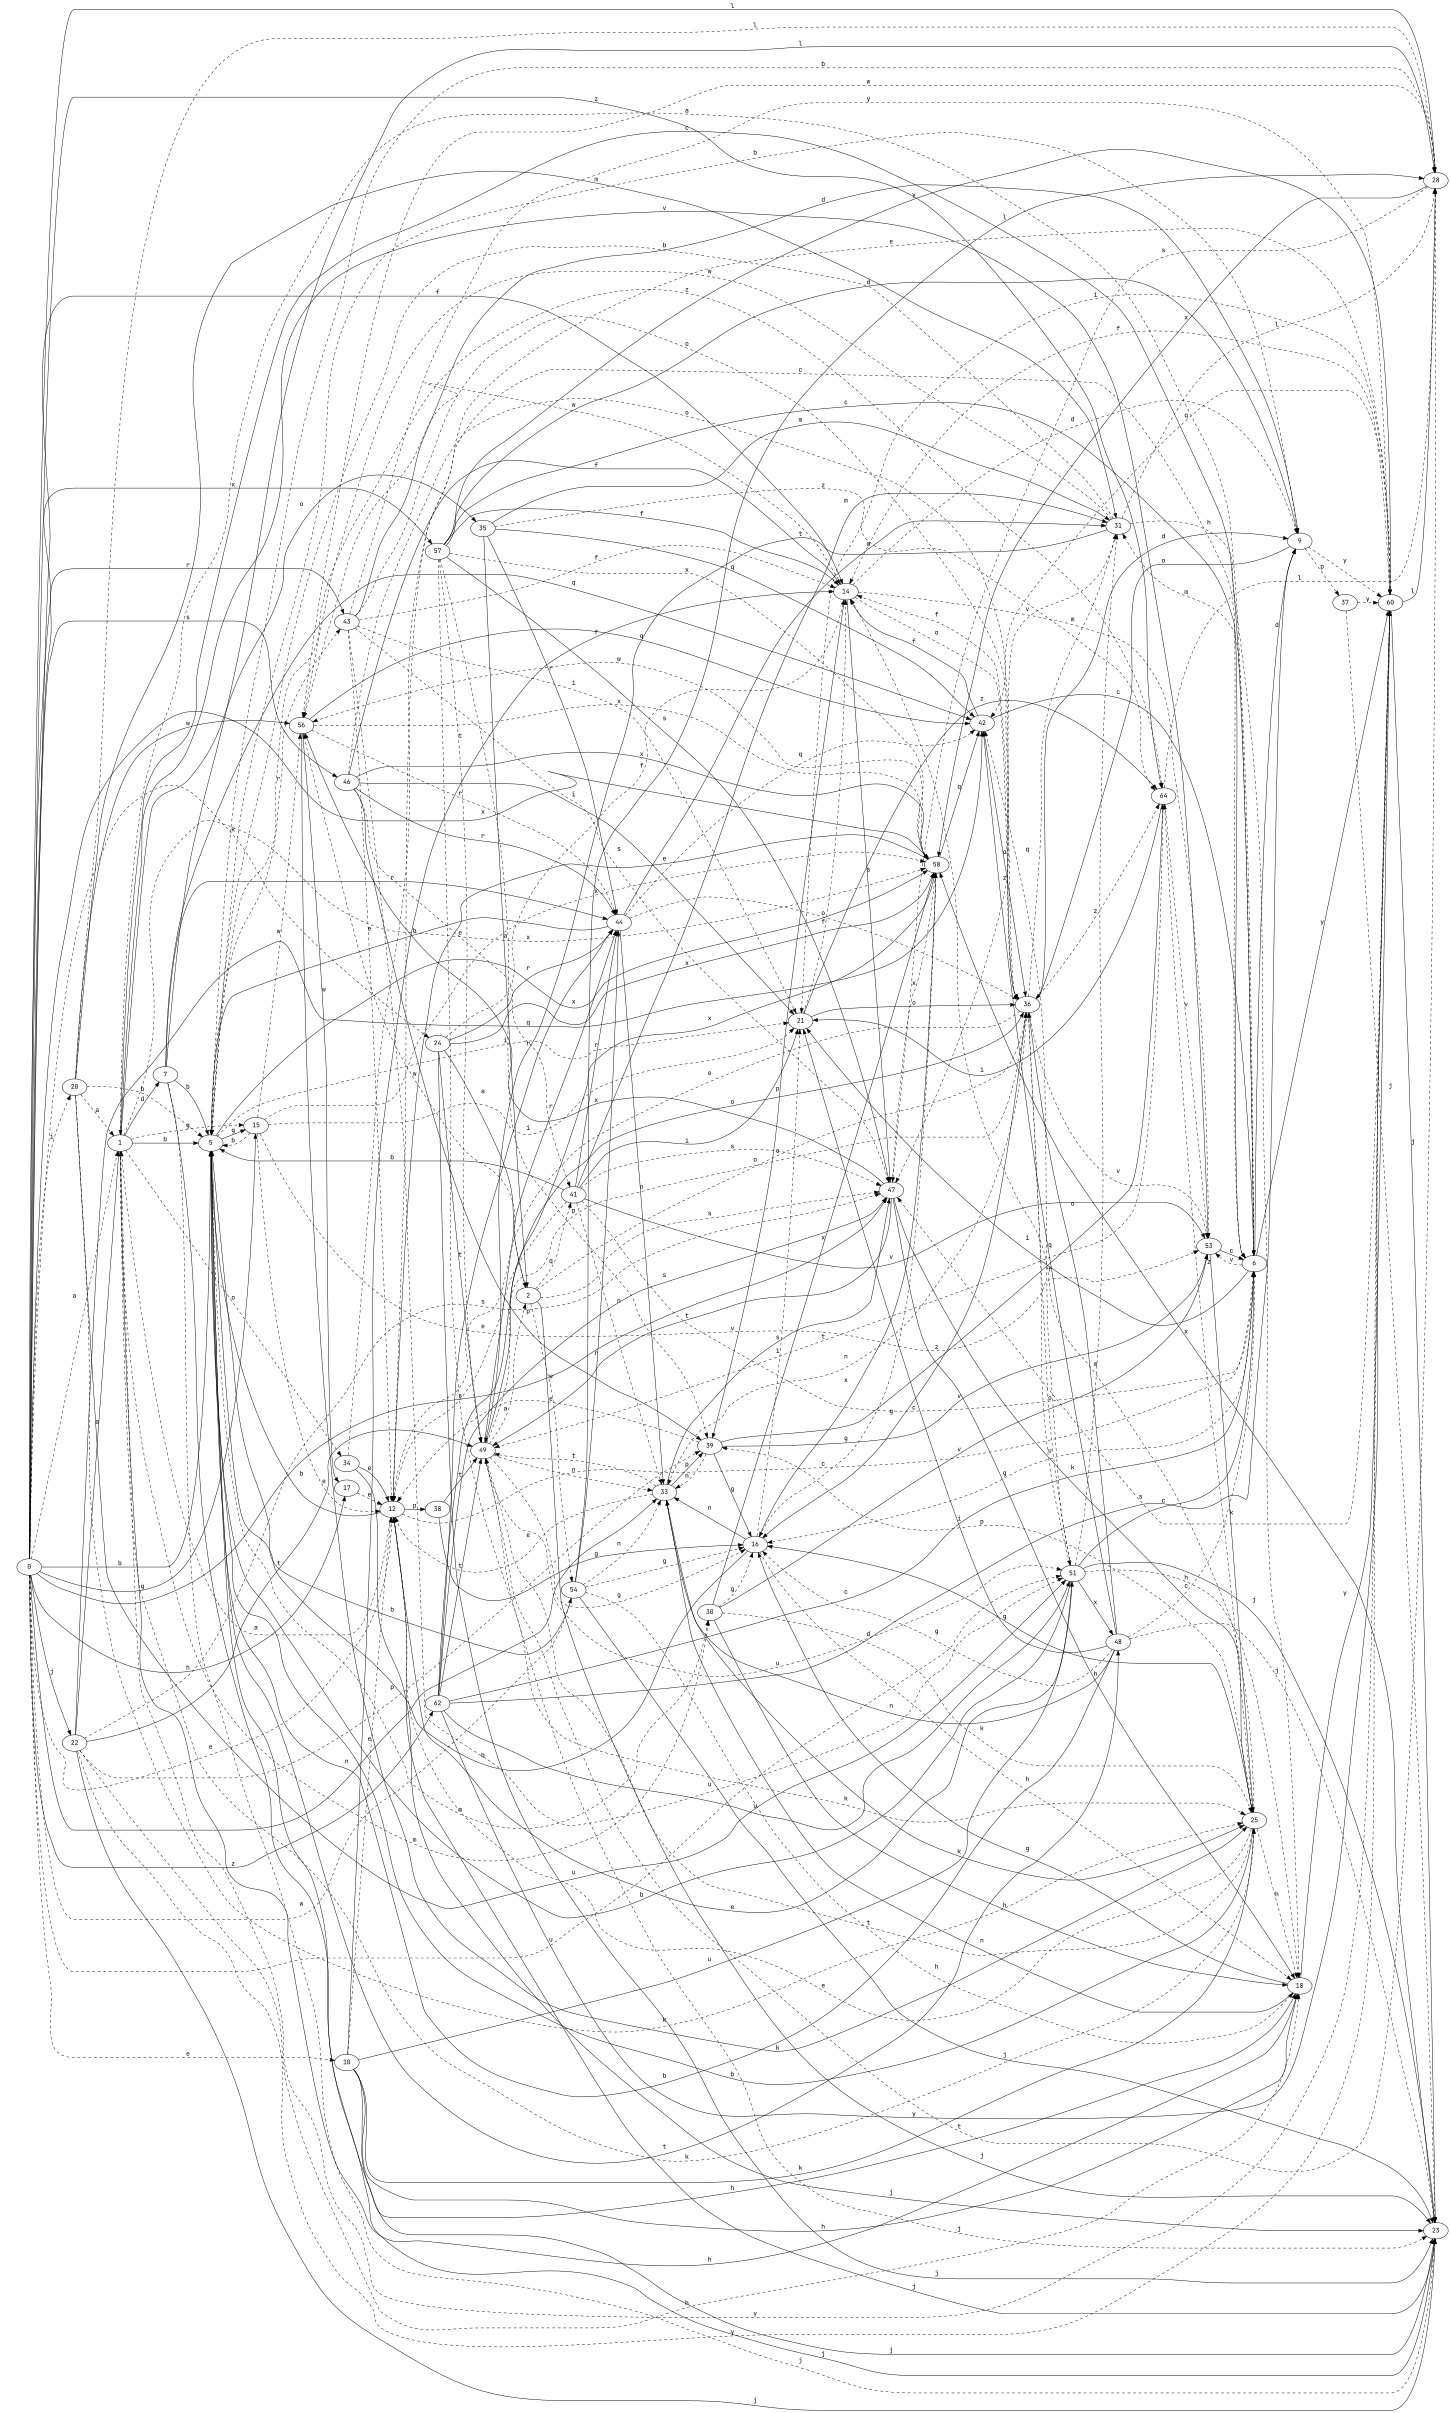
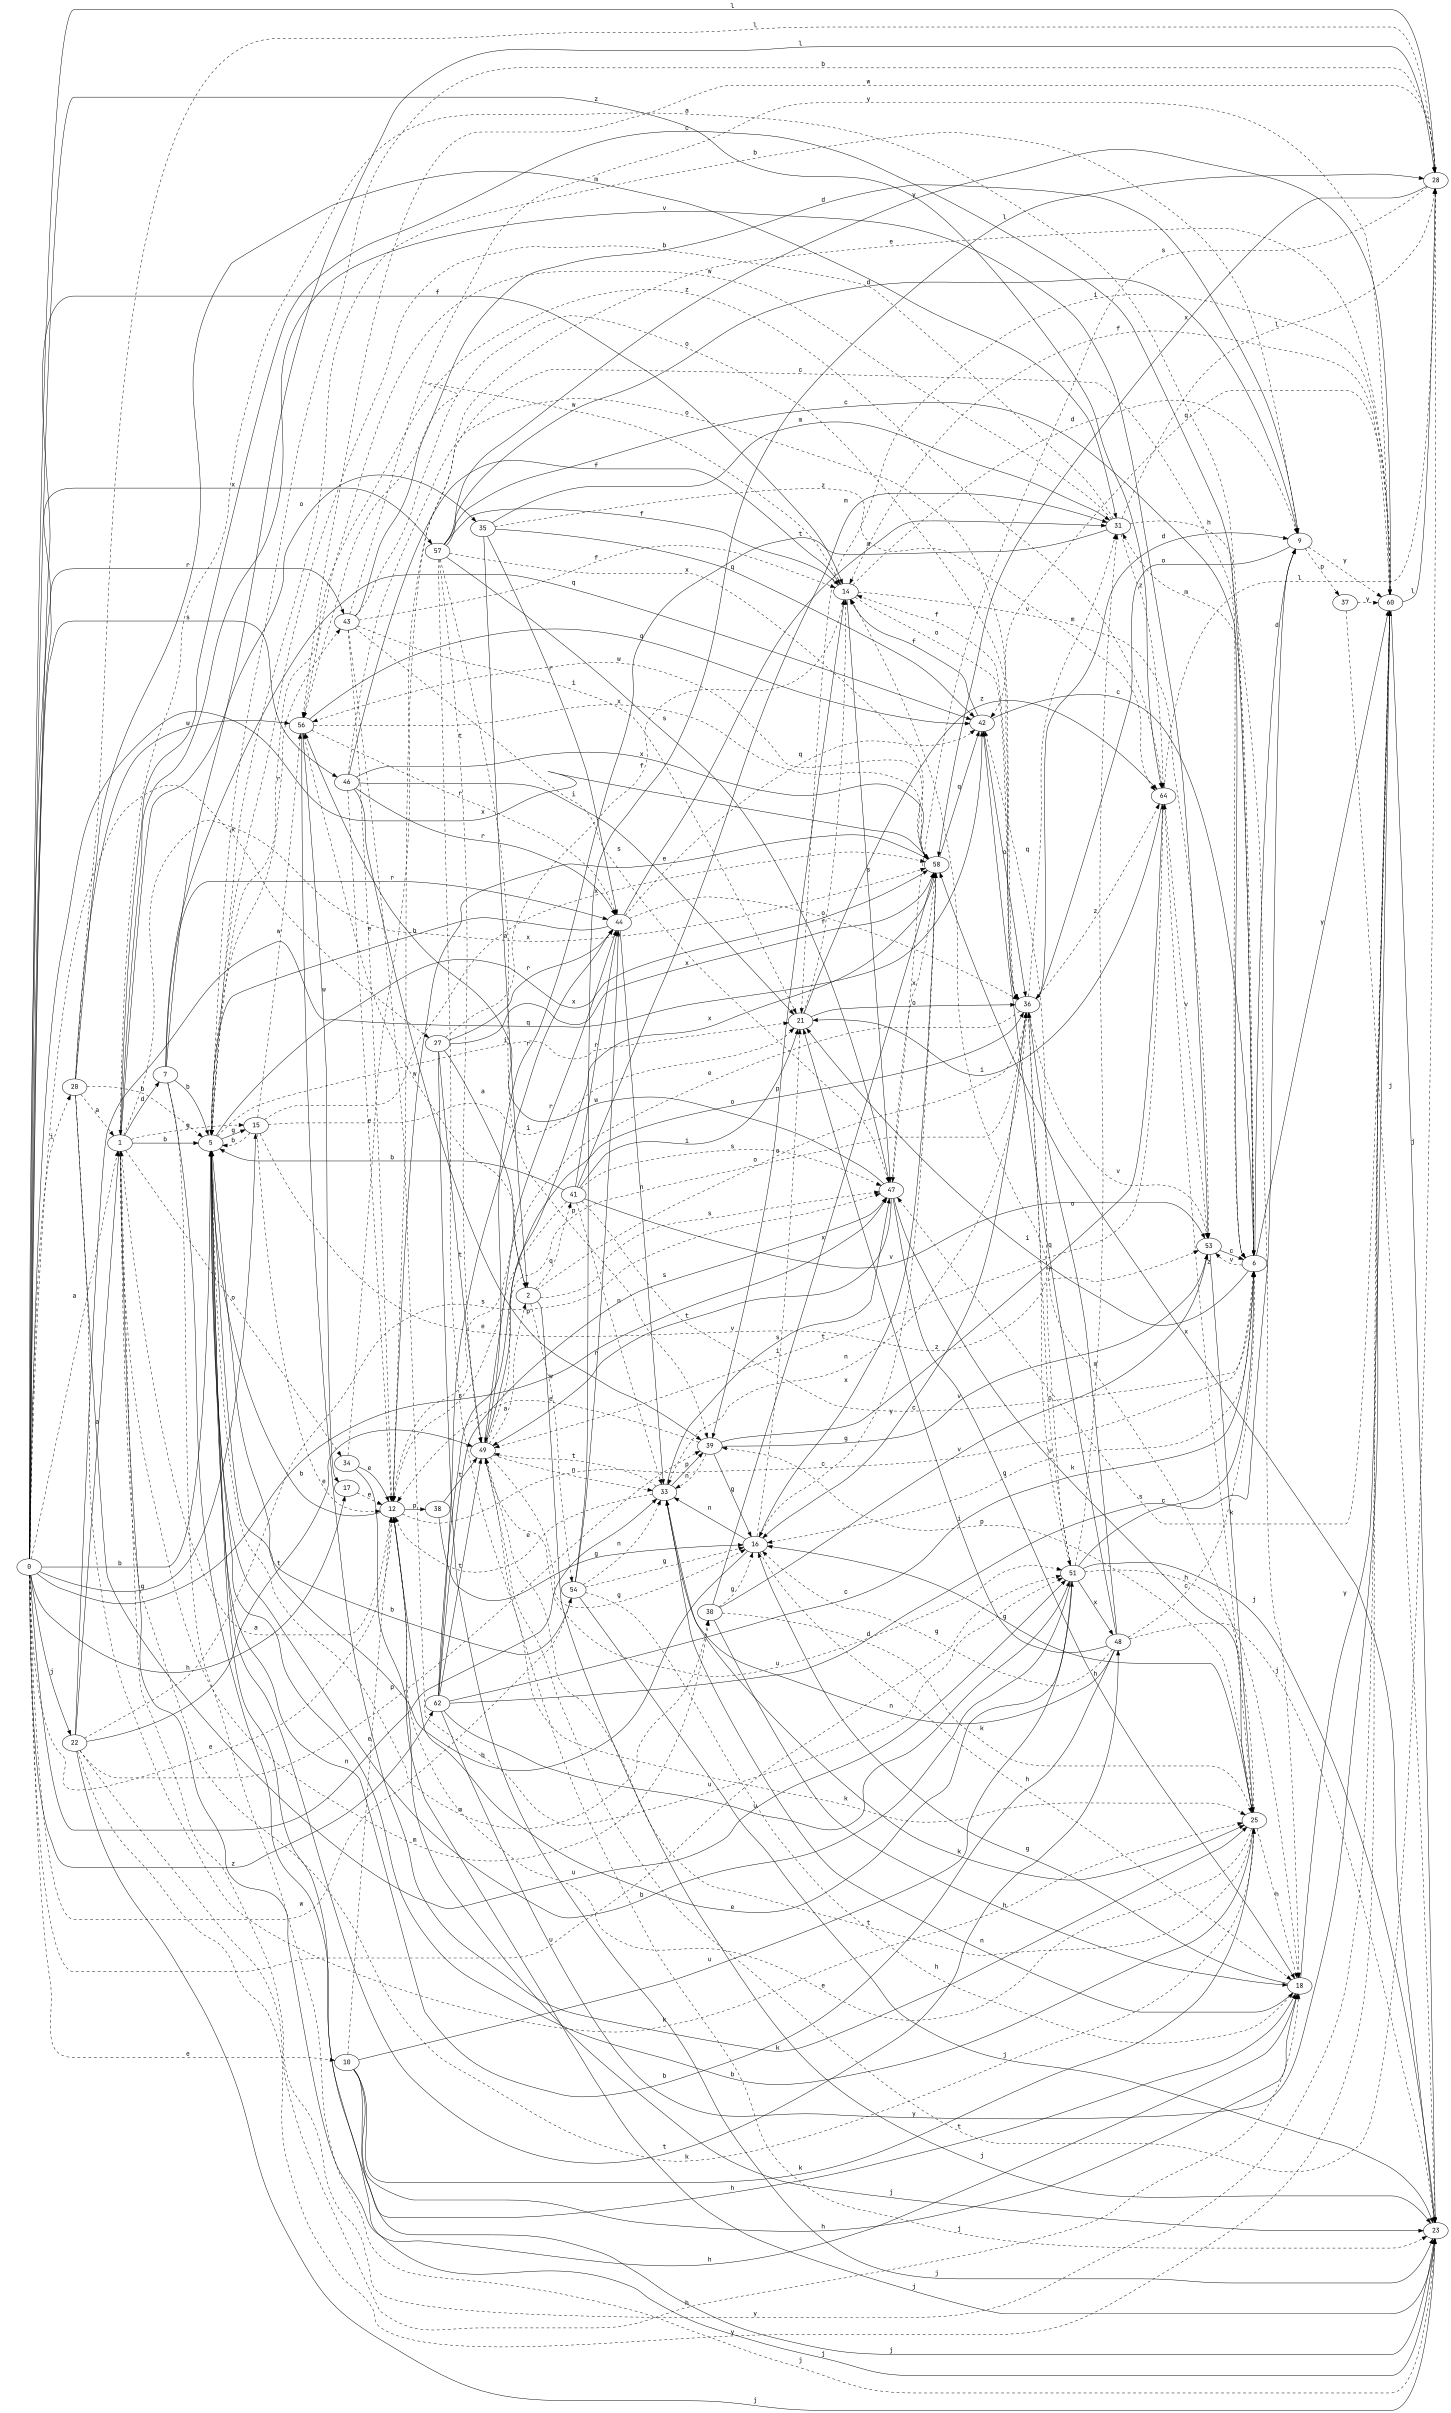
edge "31" -> "47": now "31" -> "64"
edge "46" -> "41": now "46" -> "12"
node "24": label "24" -> "27"
edge "47" -> "56": label "x" -> "w"
edge "10" -> "14": removed, label "f"
edge "36" -> "16": label "g" -> "y"
